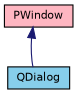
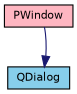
edge "QDialog" -> "PWindow": reversed
